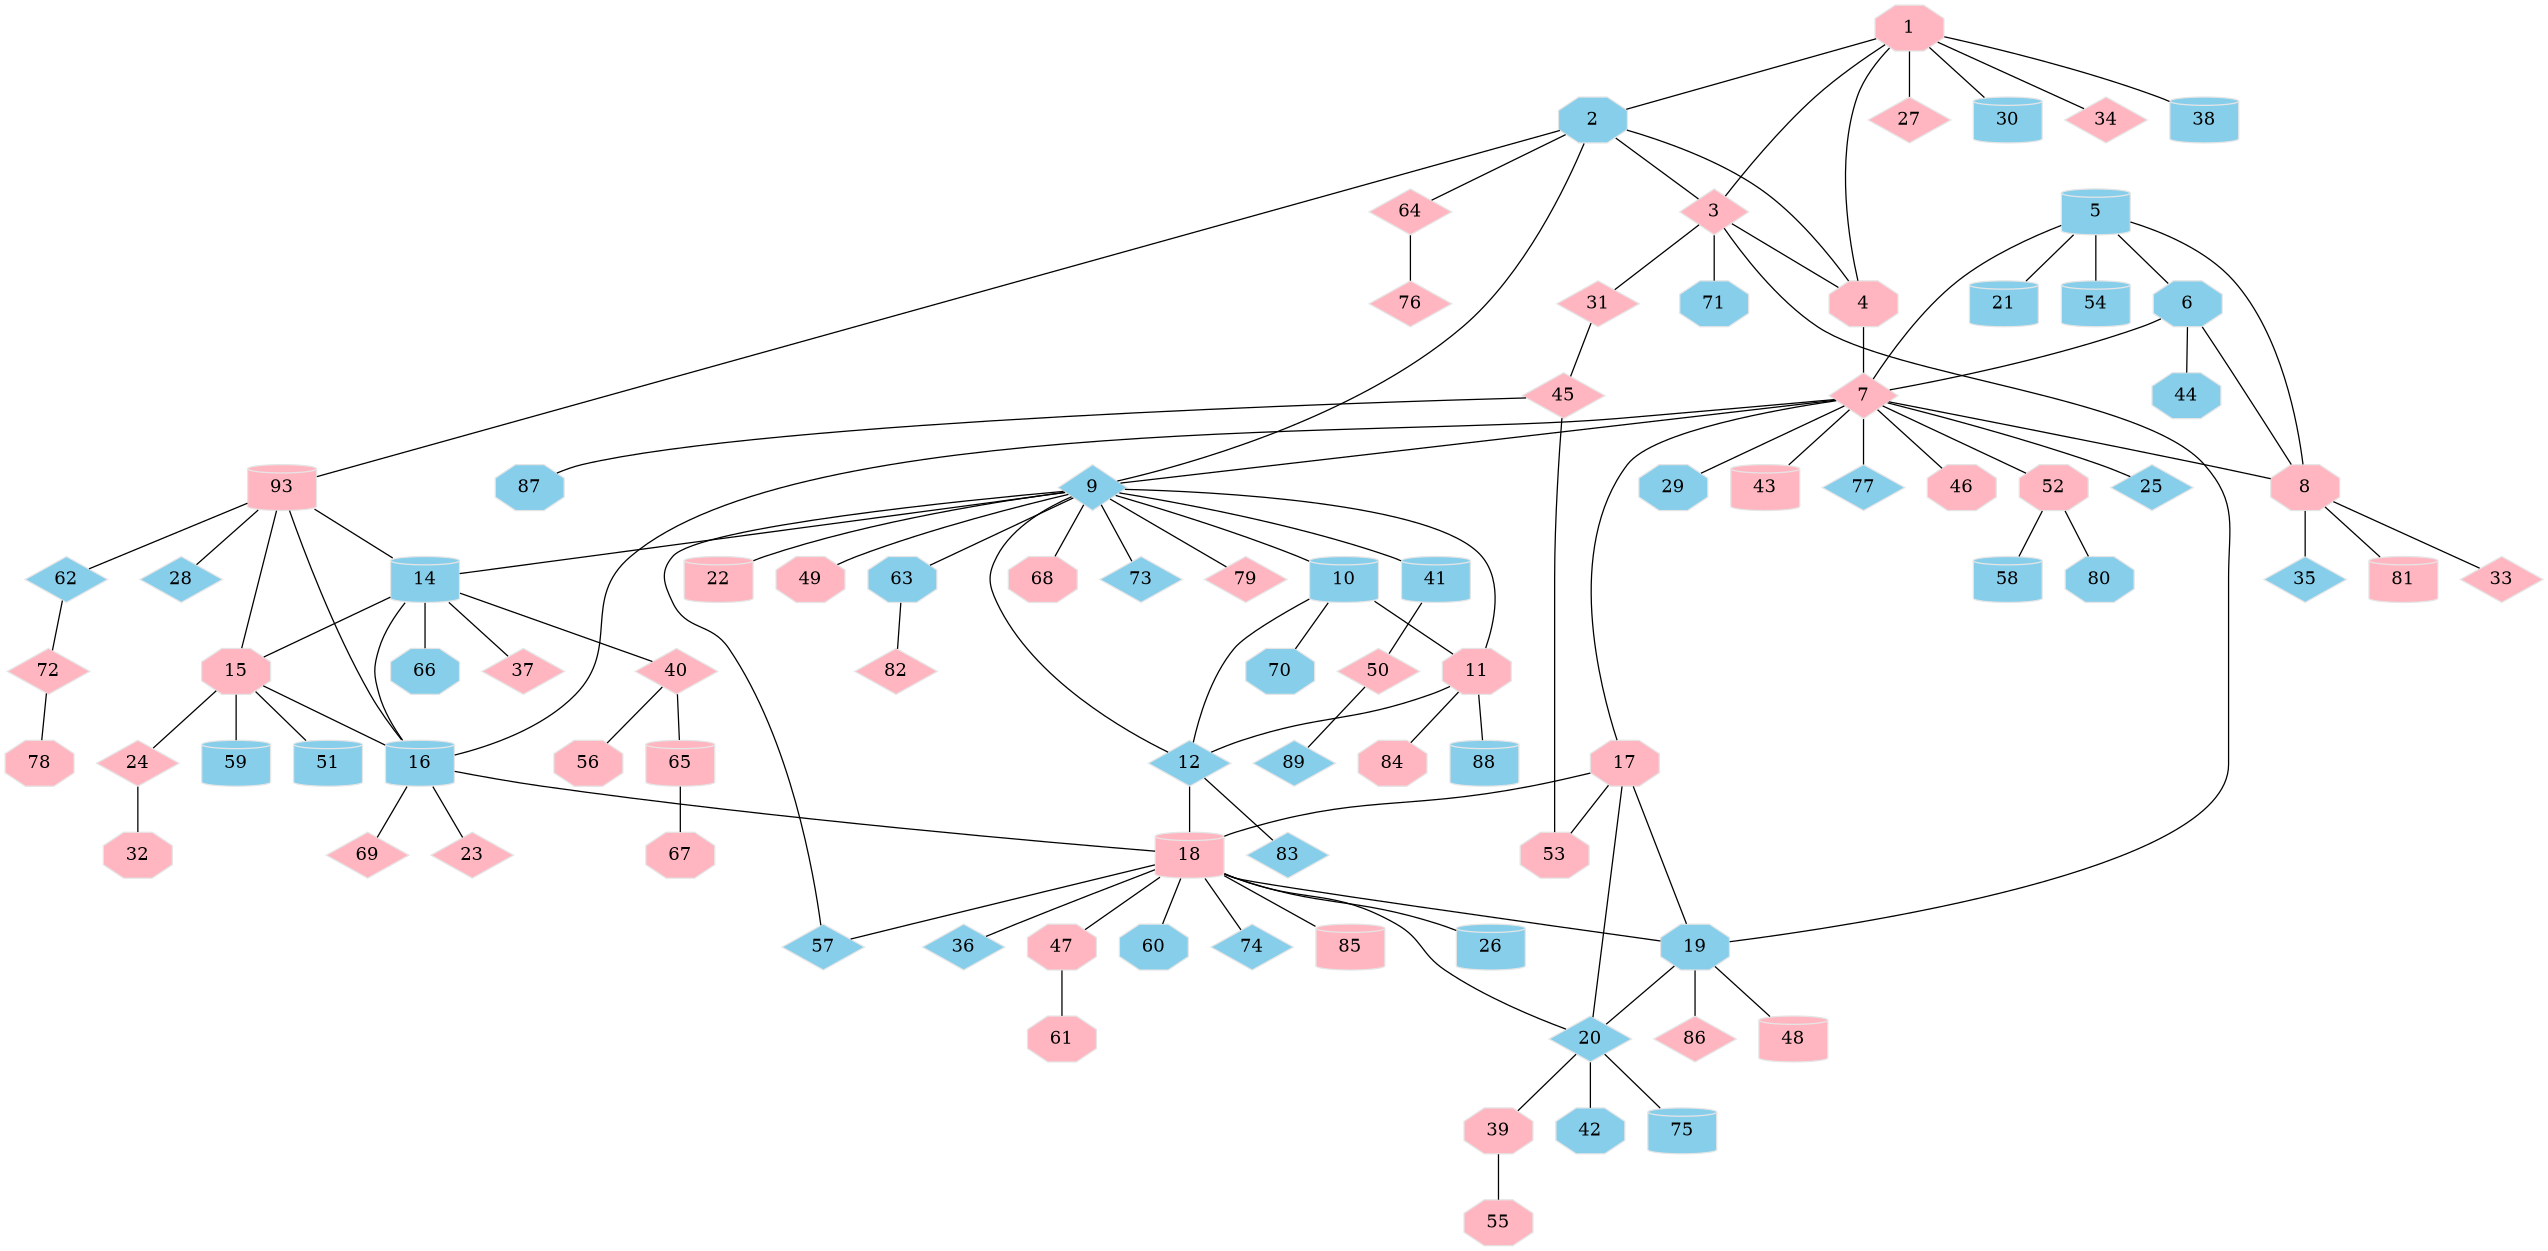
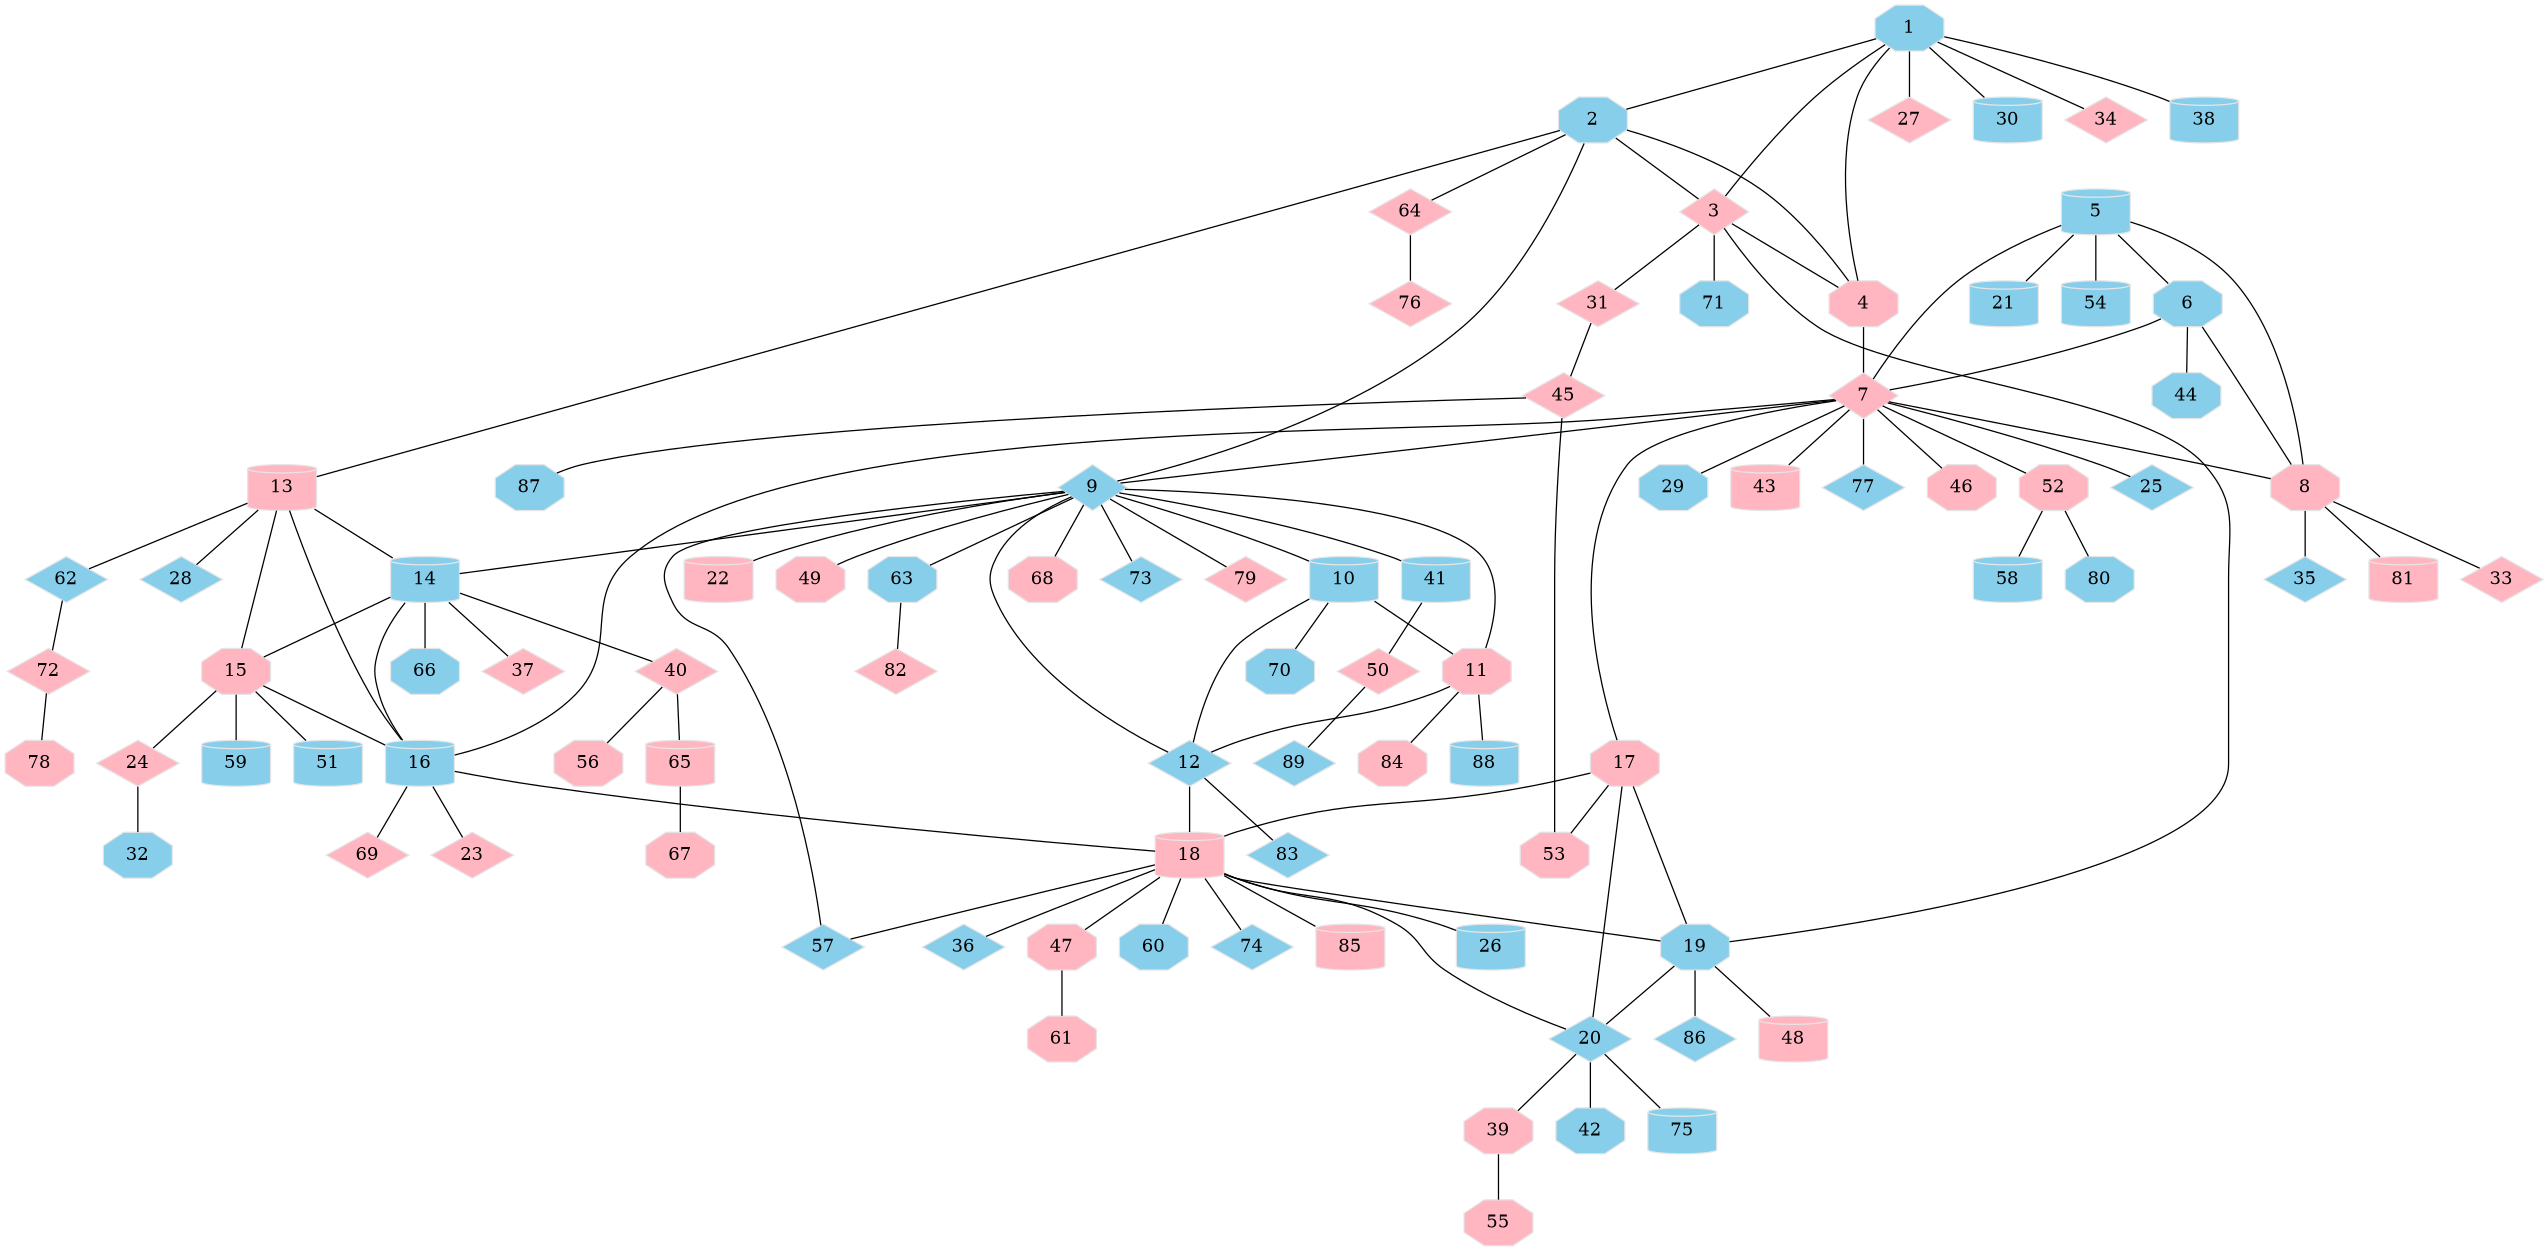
node "1": fillcolor lightpink -> skyblue
node "93": label "93" -> "13"
node "32": fillcolor lightpink -> skyblue
node "86": fillcolor lightpink -> skyblue
